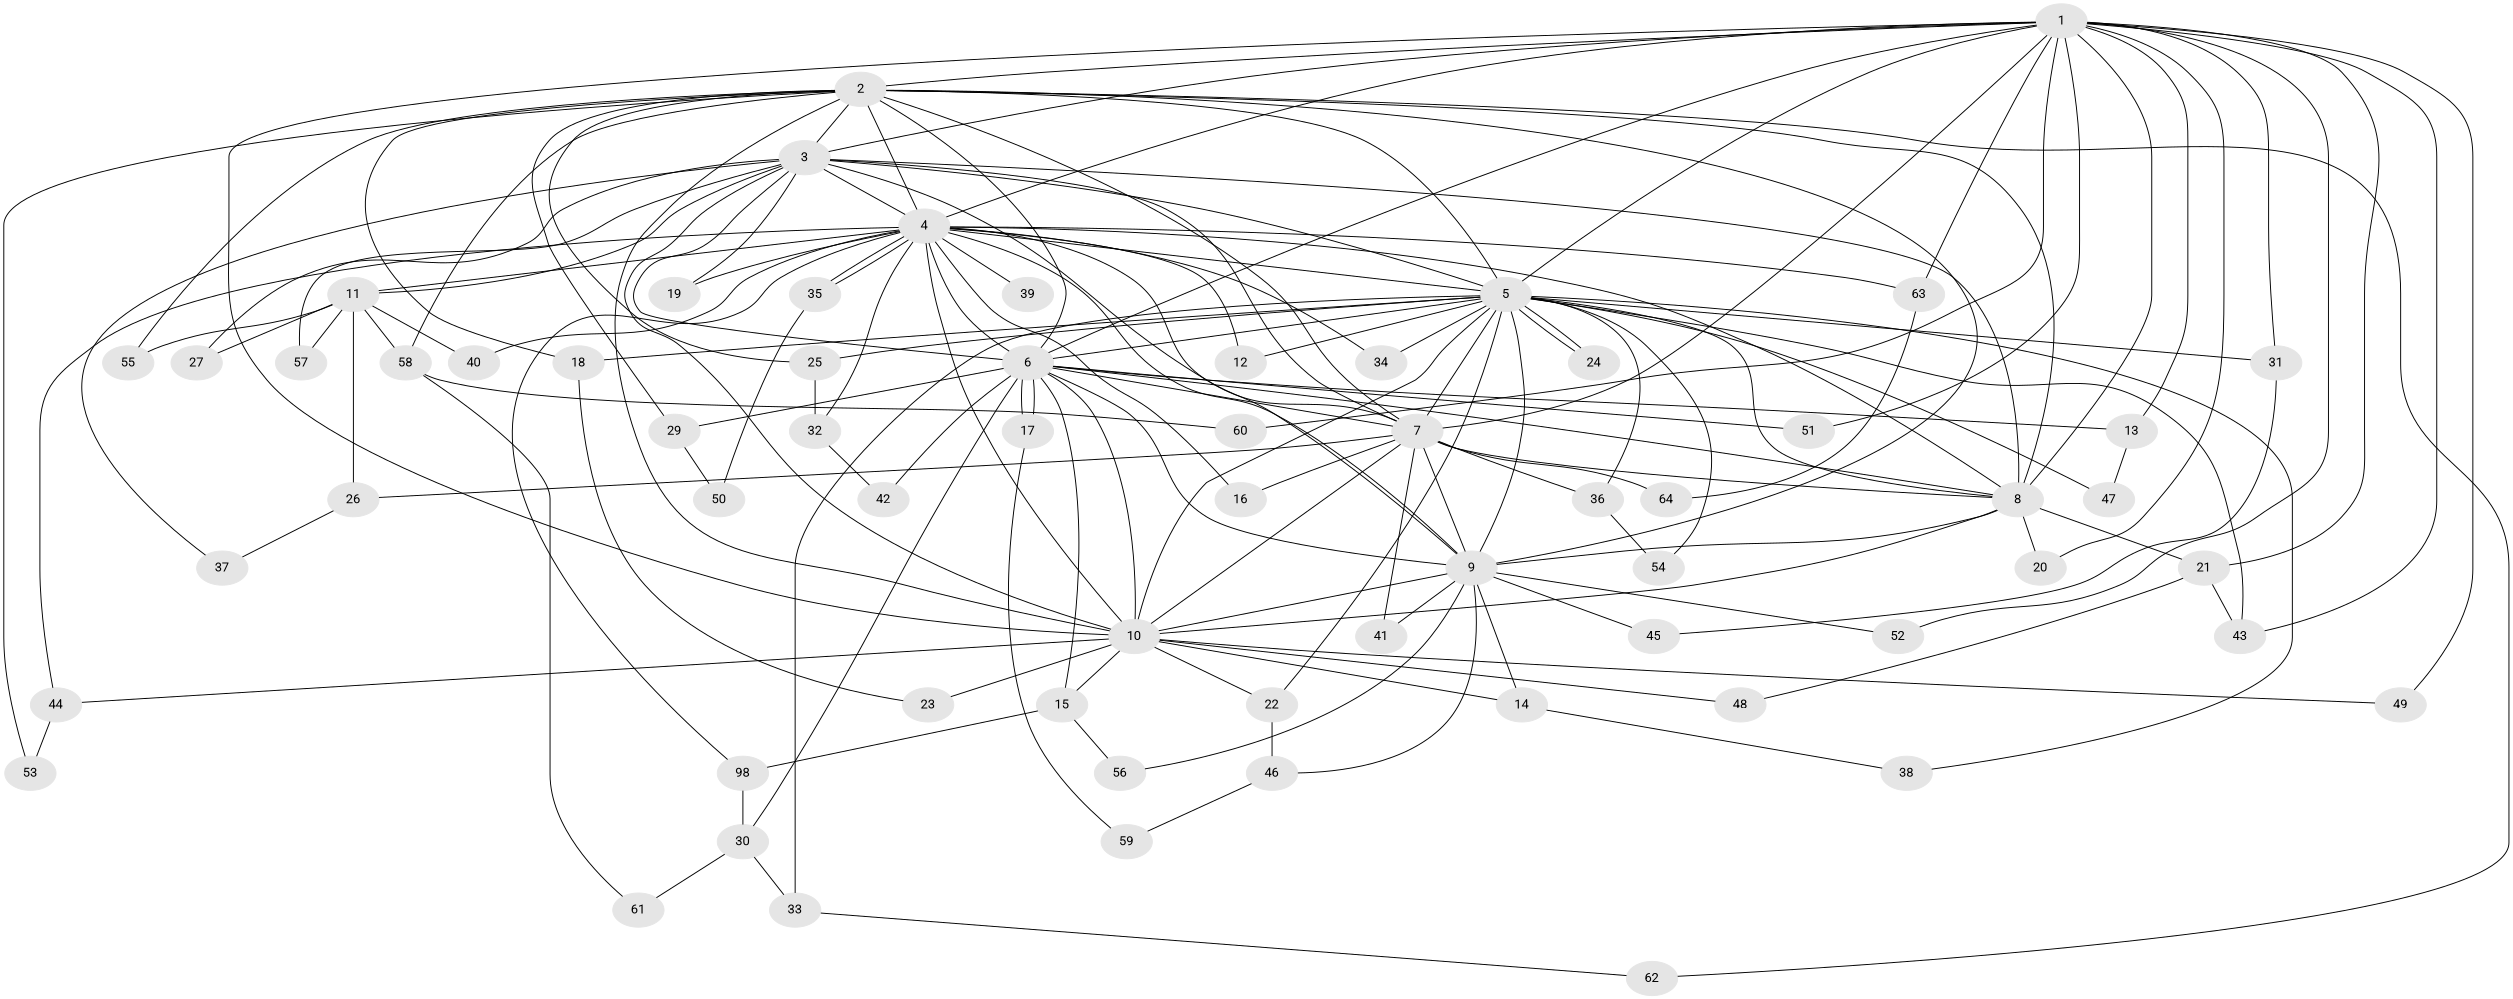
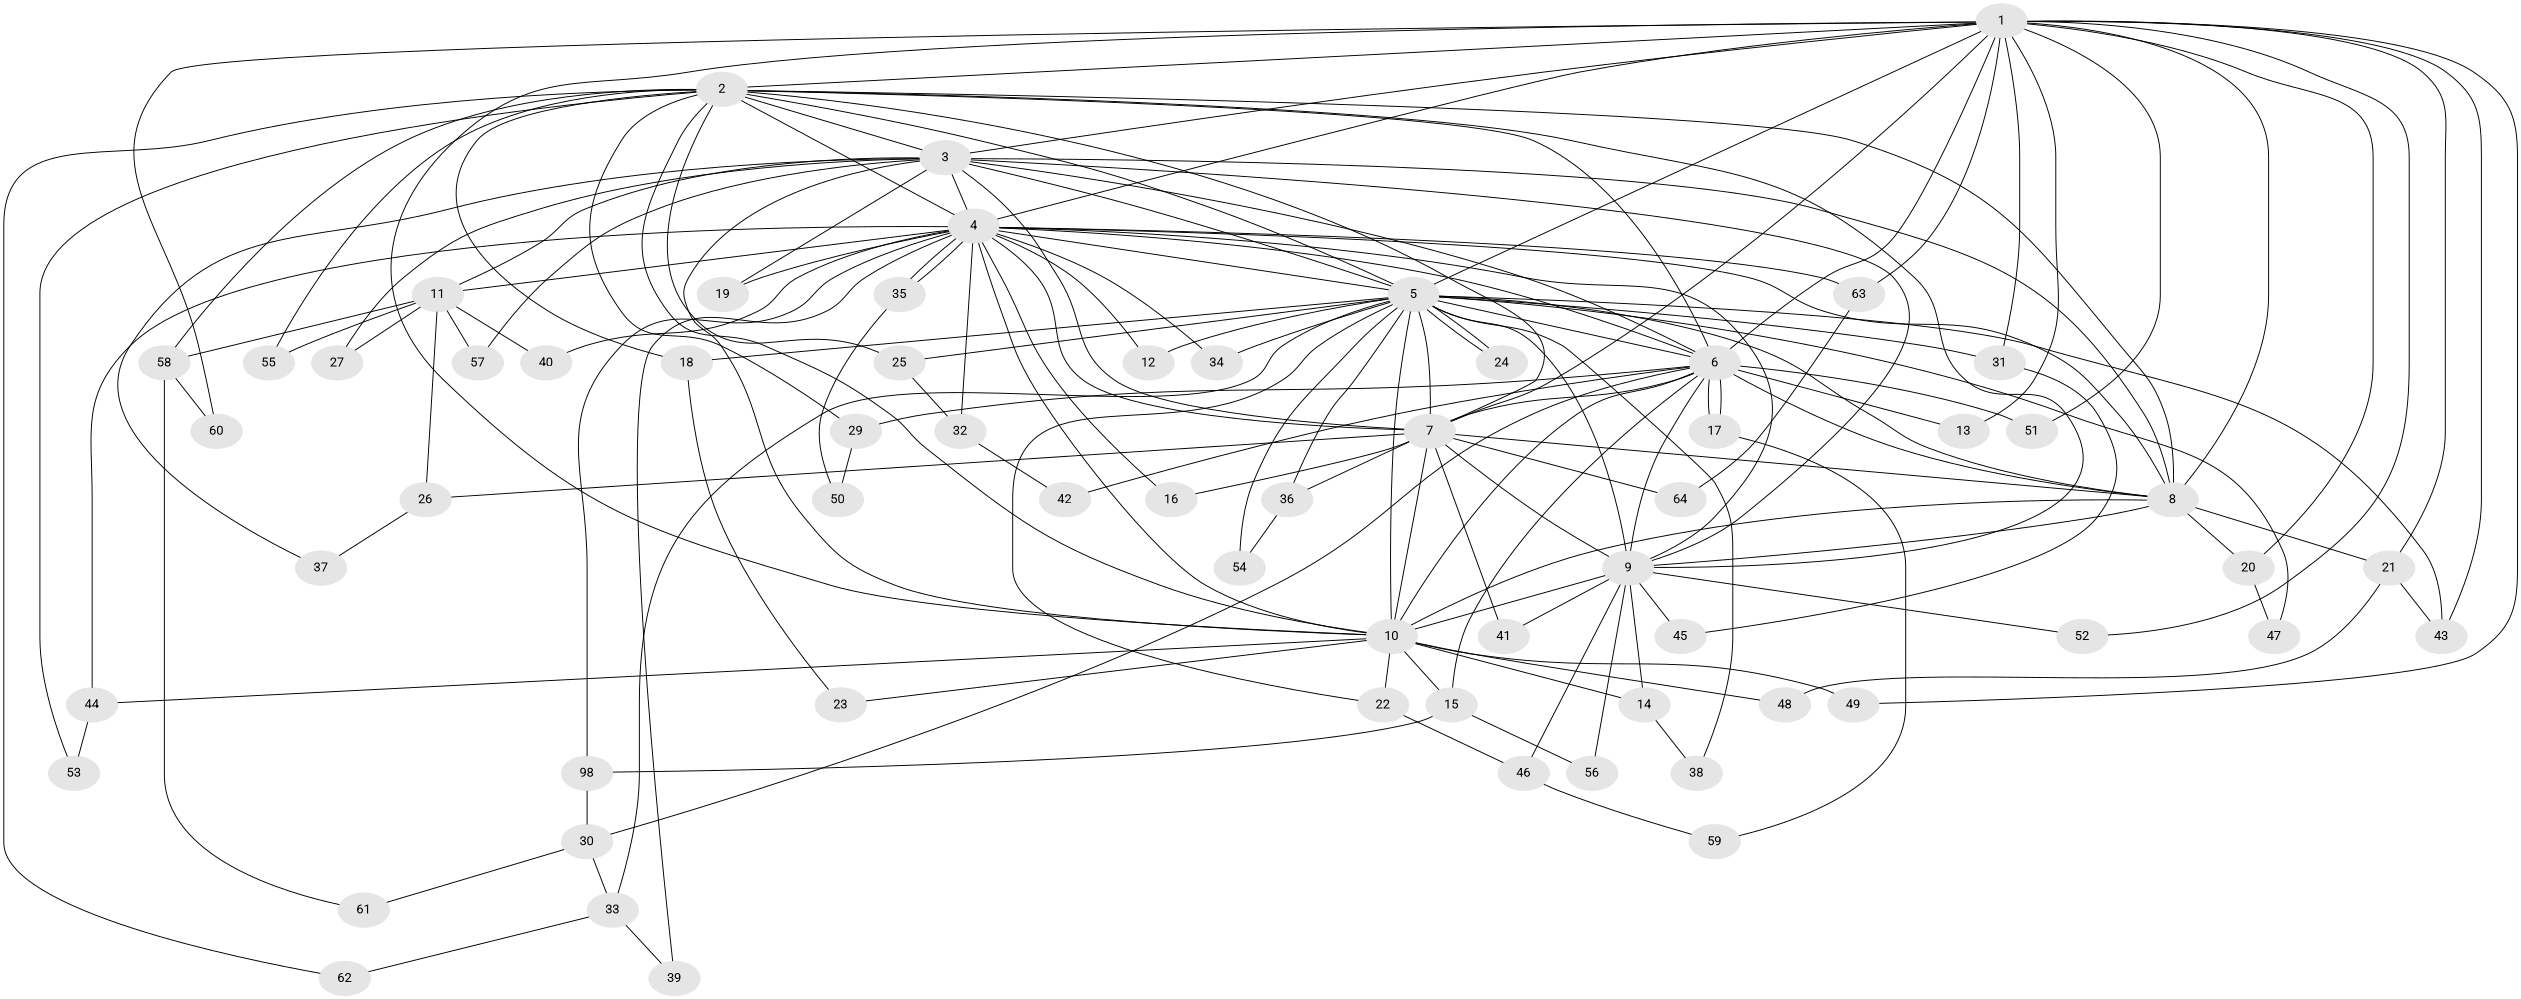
edge "13" -- "47": now "20" -- "47"
edge "33" -- "39": added
